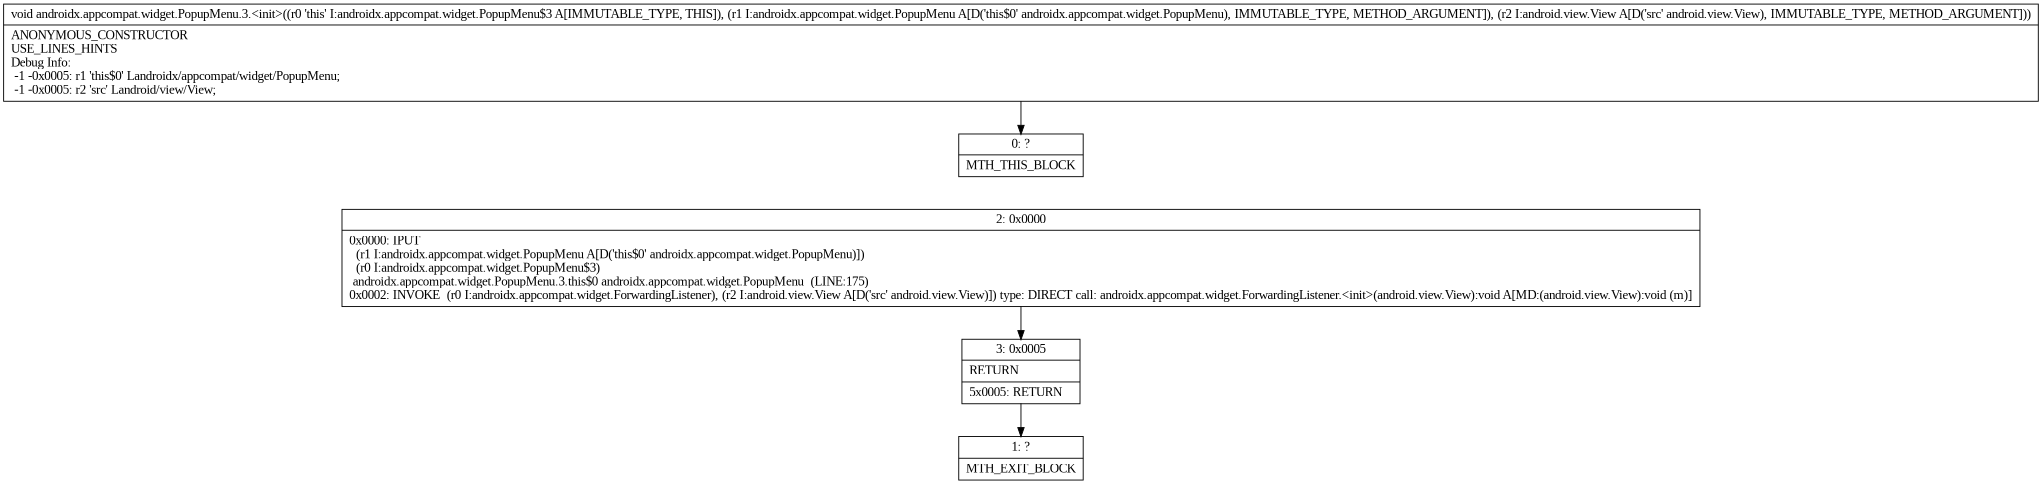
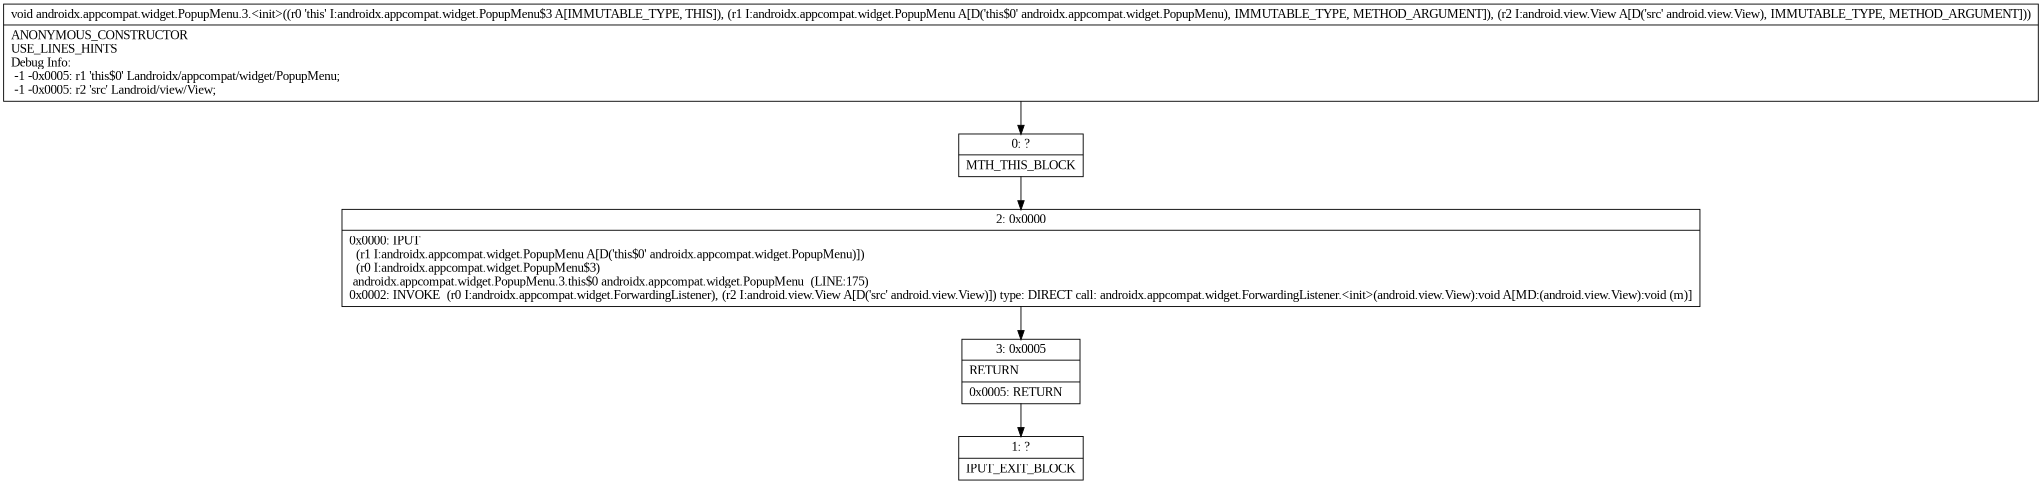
edge "0: ?" -> "2: 0x0000": added
node "3: 0x0005": text "5x0005: RETURN" -> "0x0005: RETURN"
node "1: ?": text "MTH_EXIT_BLOCK" -> "IPUT_EXIT_BLOCK"
